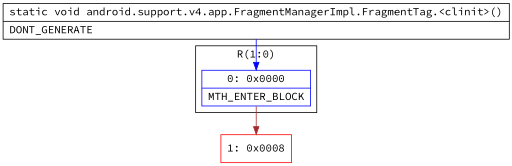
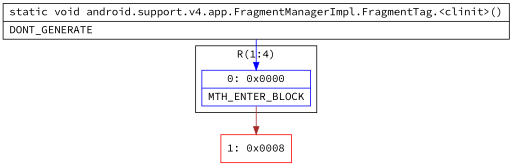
cluster "R(1:0)": label "R(1:0)" -> "R(1:4)"
